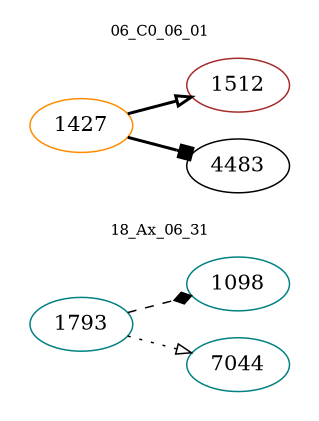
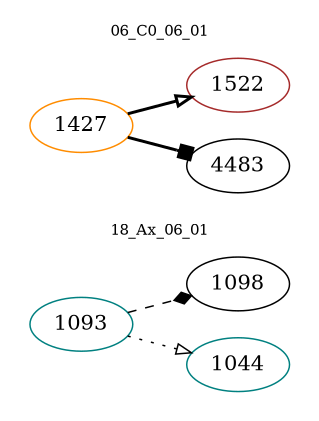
node "1512": label "1512" -> "1522"
cluster "18_Ax_06_31": label "18_Ax_06_31" -> "18_Ax_06_01"
node "1098": color teal -> black
node "1793": label "1793" -> "1093"
node "7044": label "7044" -> "1044"
